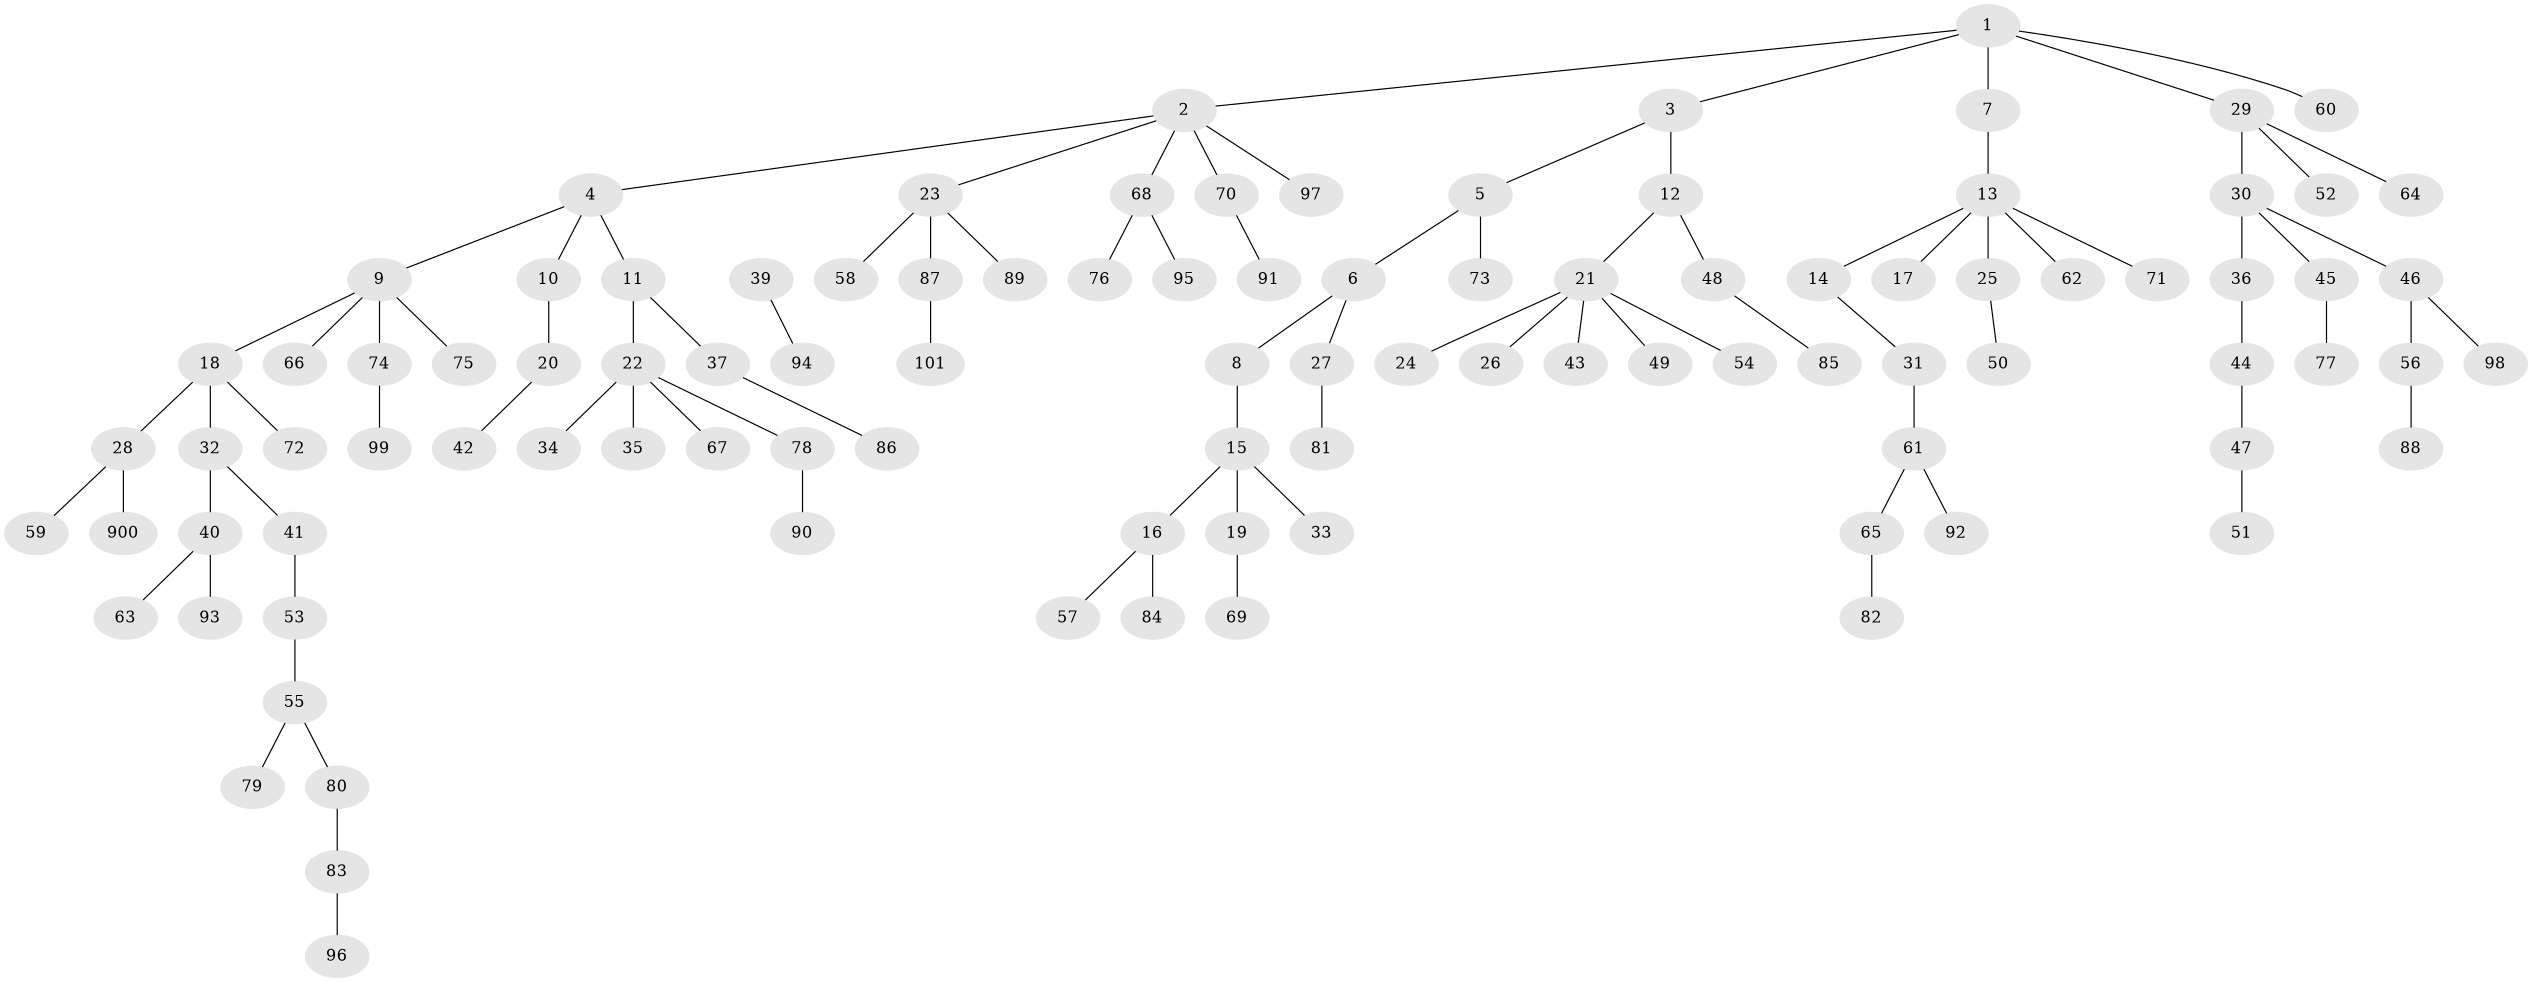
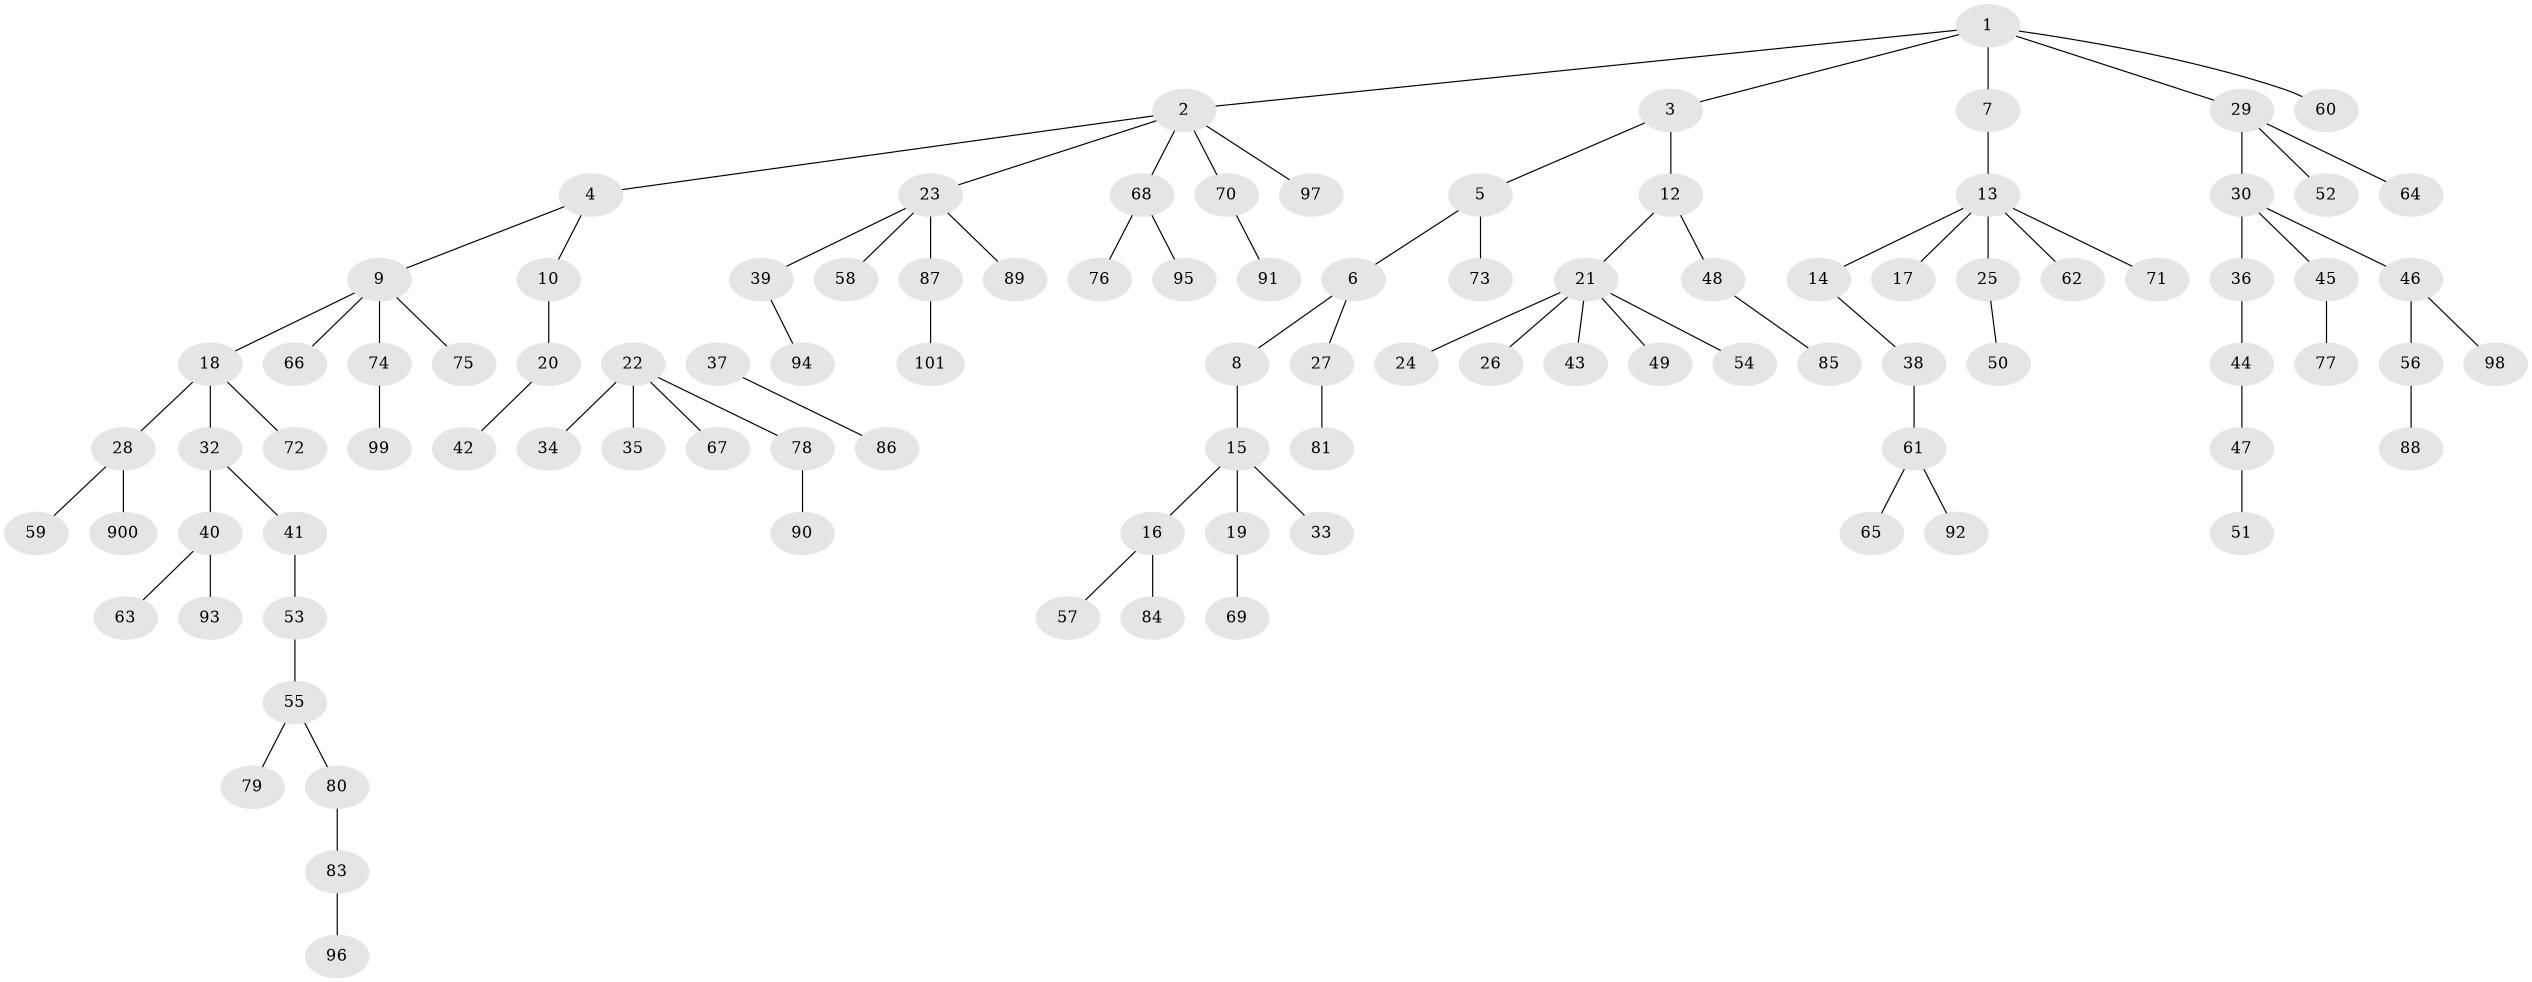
edge "23" -- "39": added
node "11": removed
node "31": label "31" -> "38"
node "82": removed
